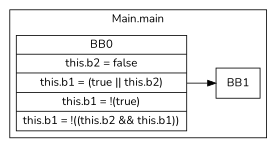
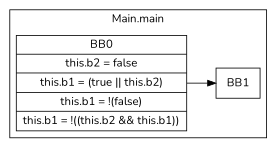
node "BB0": text "this.b1 = !(true)" -> "this.b1 = !(false)"
